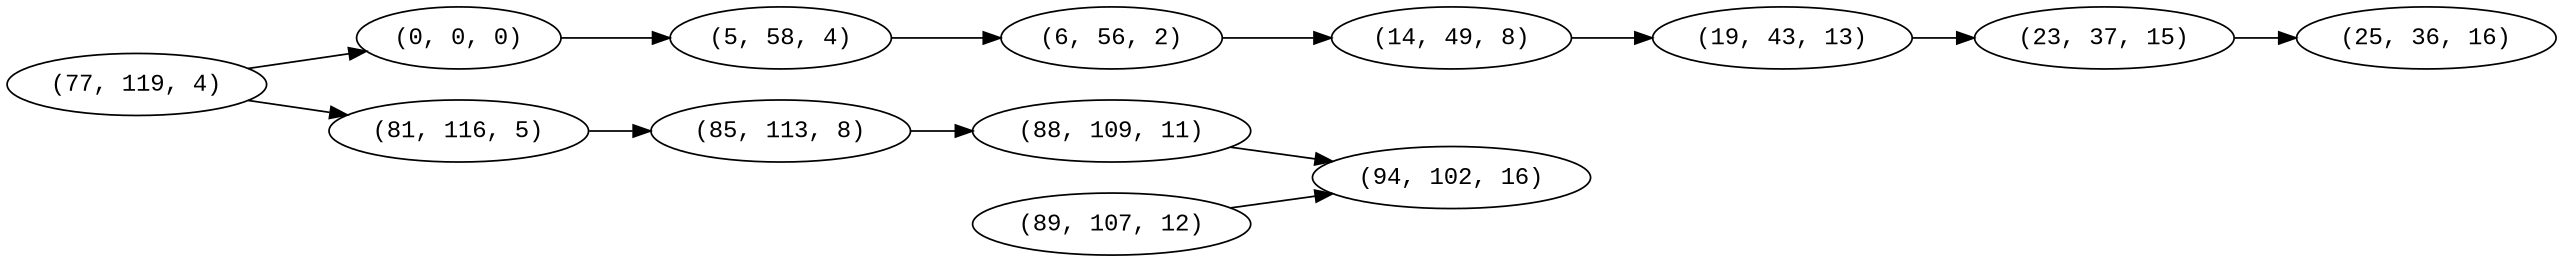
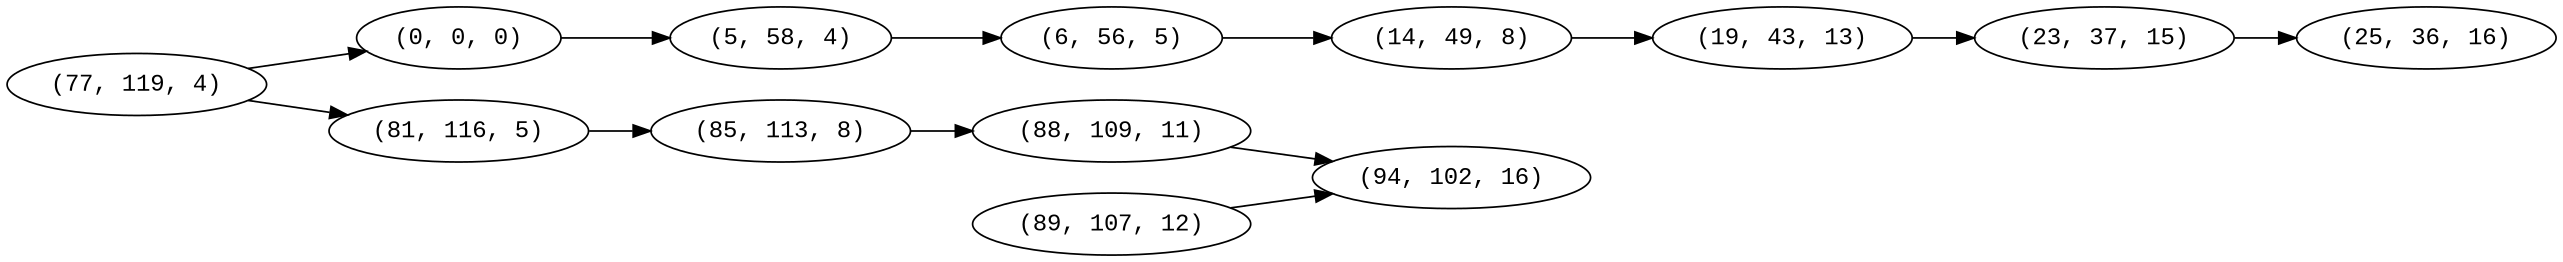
node "(6, 56, 2)": label "(6, 56, 2)" -> "(6, 56, 5)"
